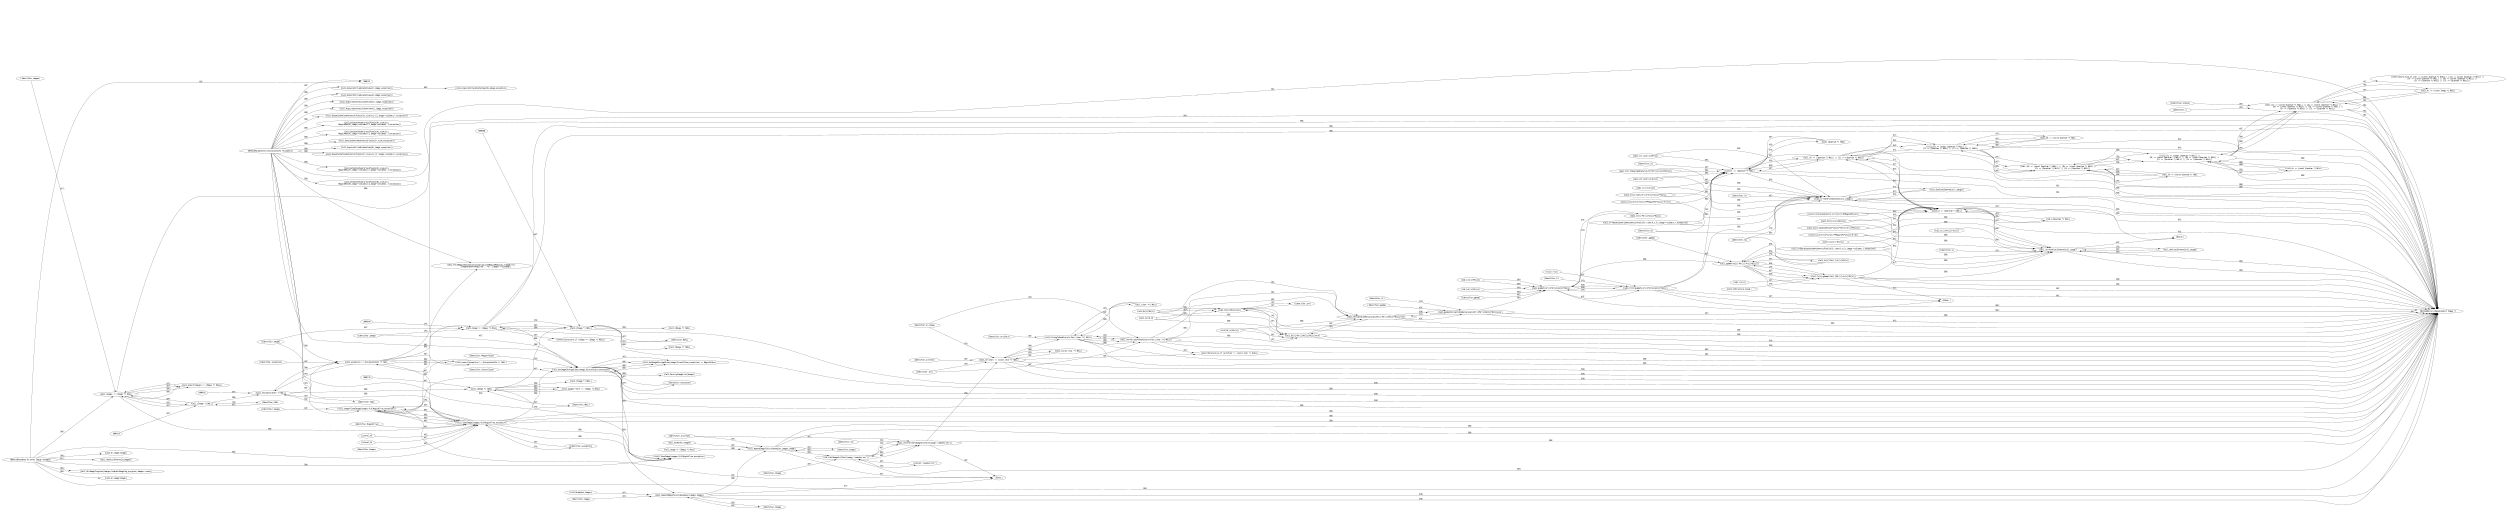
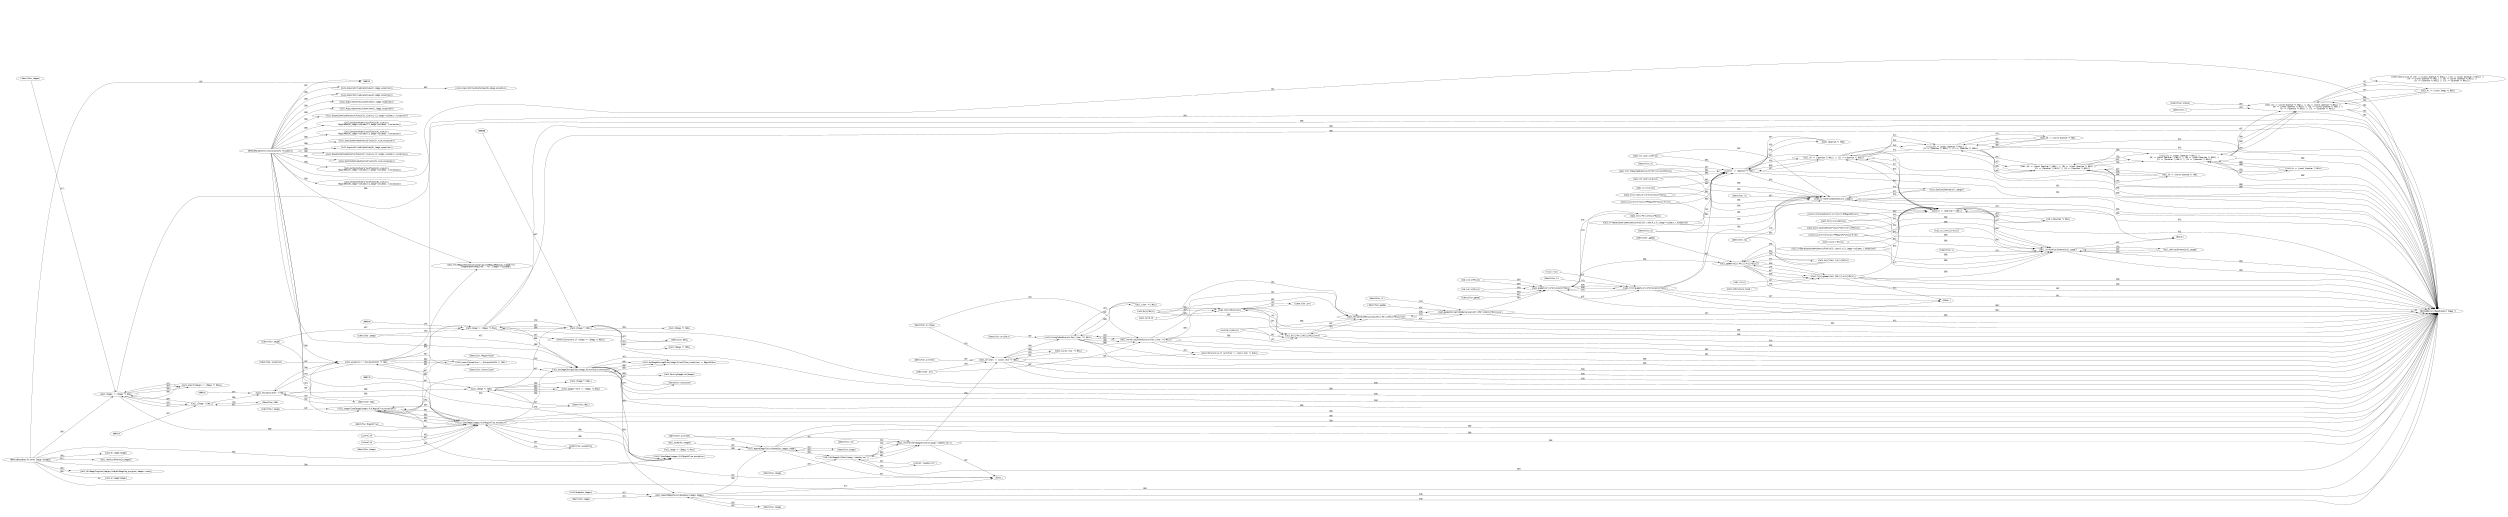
node "(Call,SyncCacheViewAuthenticPixels(Ci_view,exception))": added
edge "(Call,snr=0.0)" -> "(Call,Br[i]*Br[i]+Bi[i]*Bi[i]+snr)": removed, label "DDG:"
